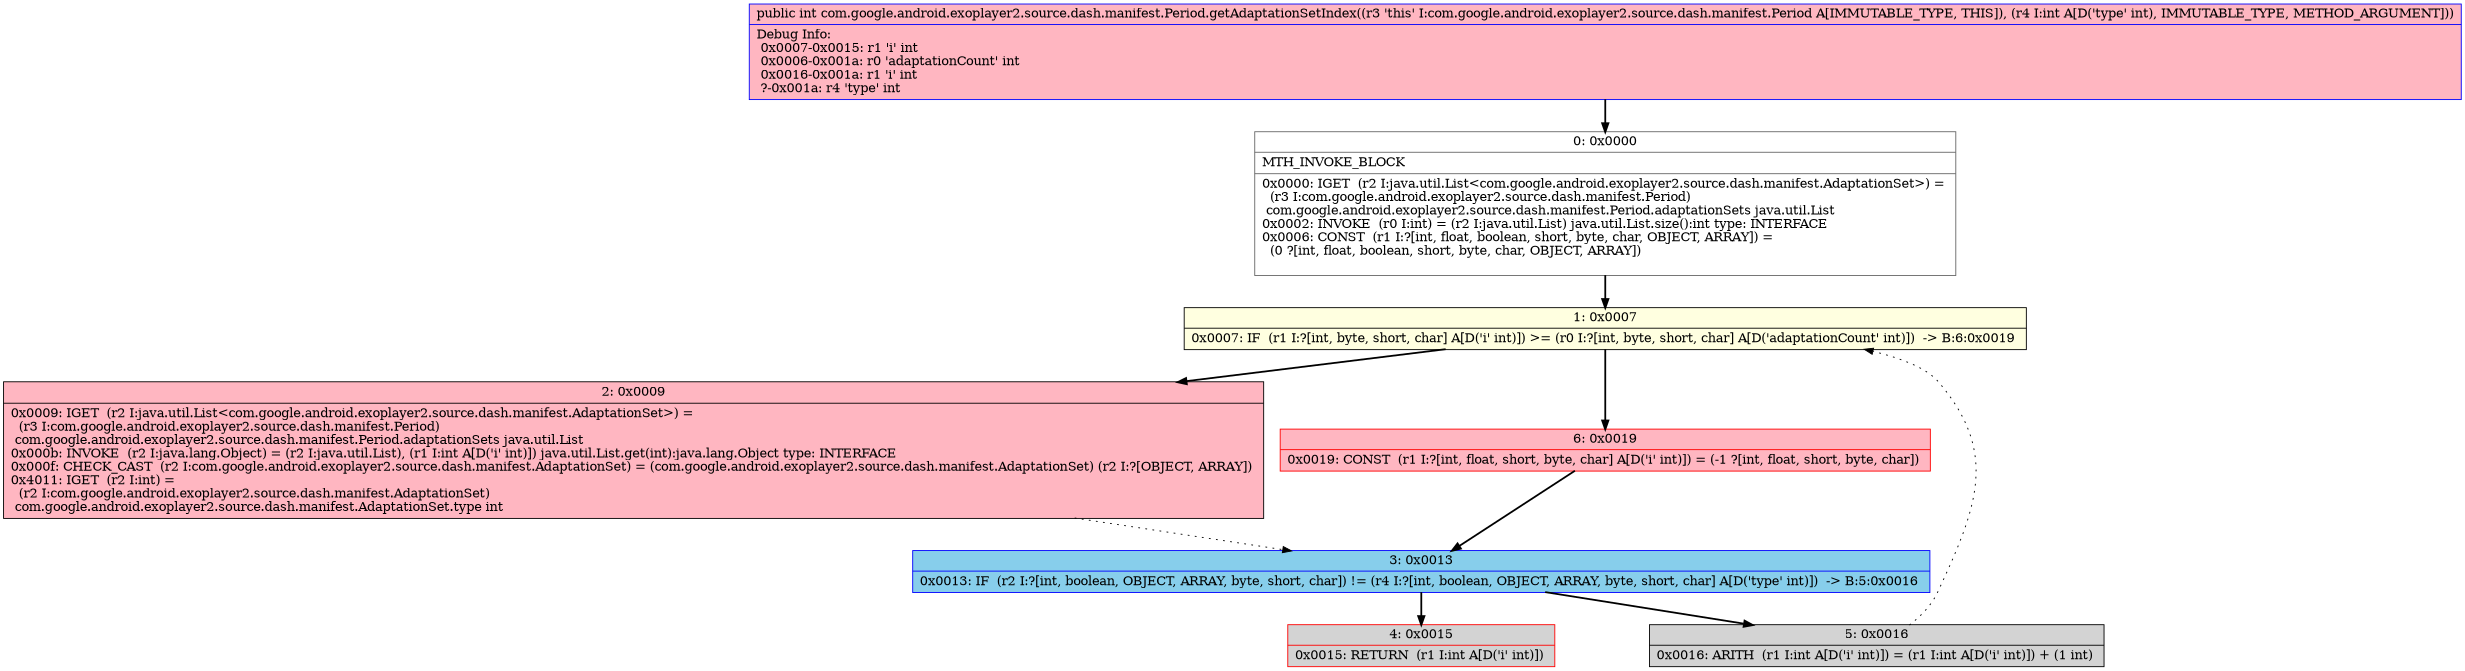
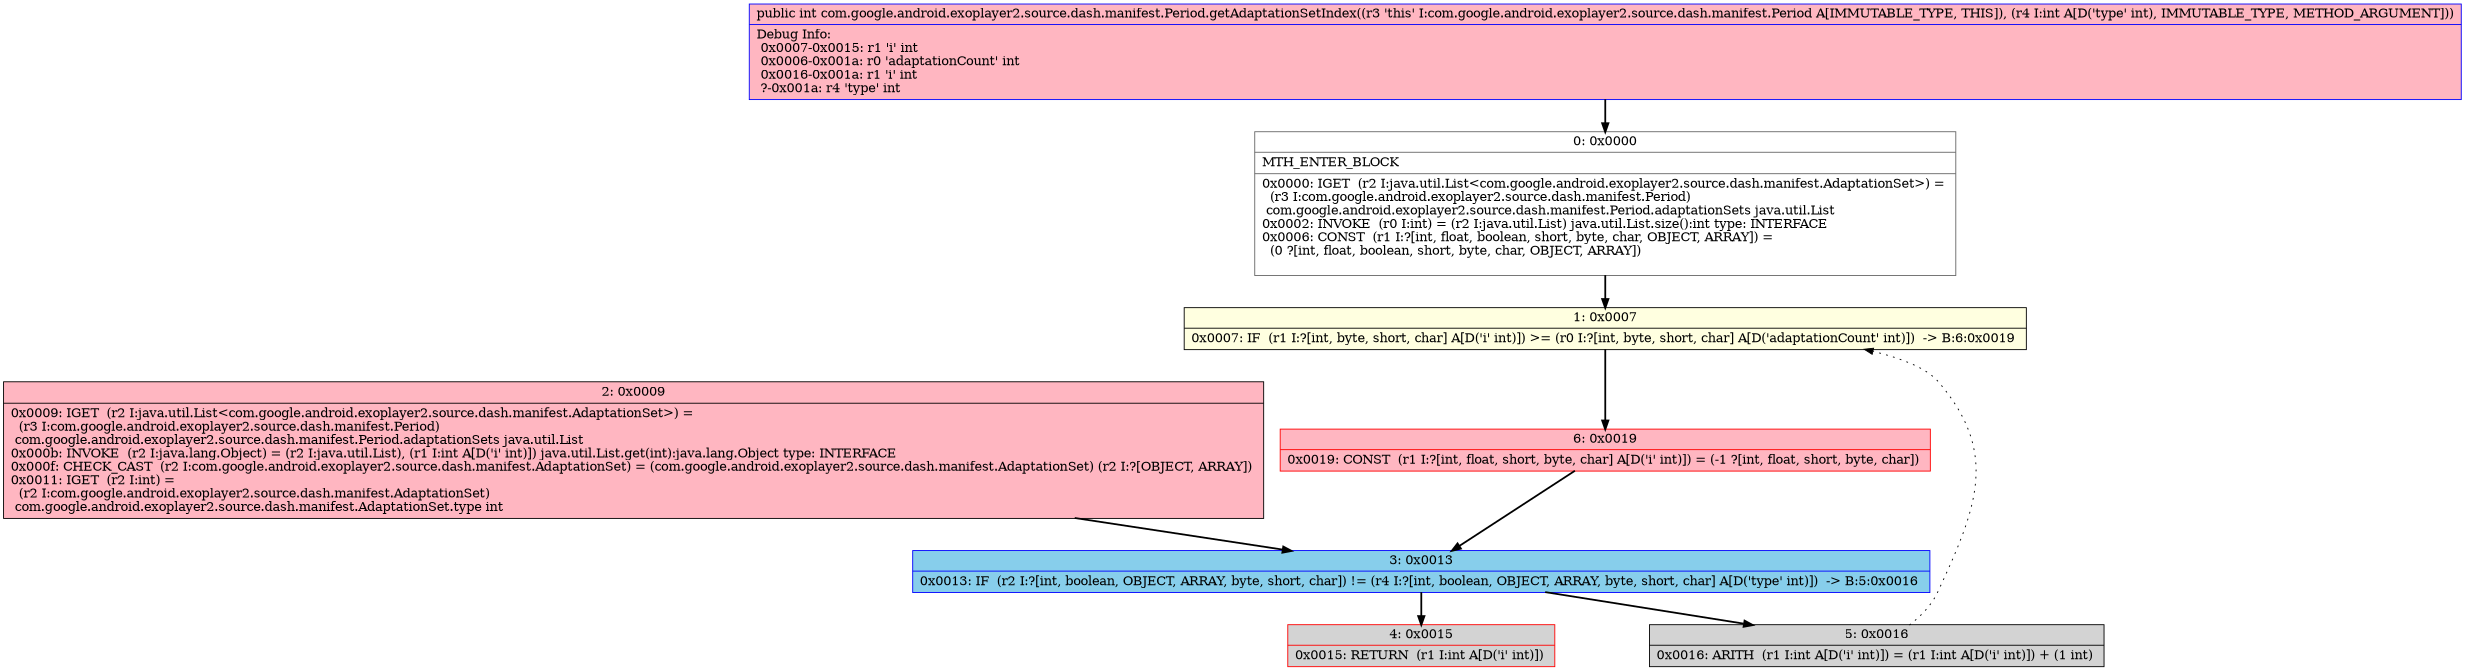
node "0: 0x0000": text "MTH_INVOKE_BLOCK" -> "MTH_ENTER_BLOCK"
edge "1: 0x0007" -> "2: 0x0009": removed
node "2: 0x0009": text "0x4011: IGET  (r2 I:int) =" -> "0x0011: IGET  (r2 I:int) ="
edge "2: 0x0009" -> "3: 0x0013": style dotted -> bold
